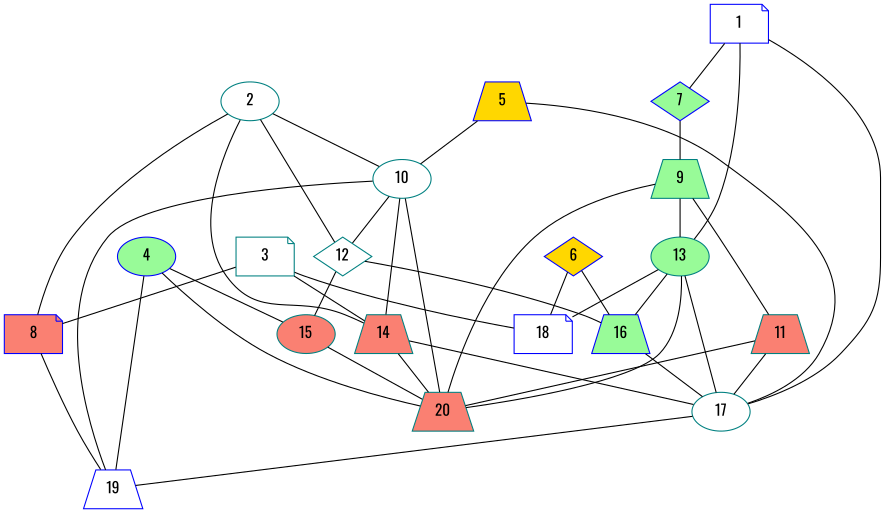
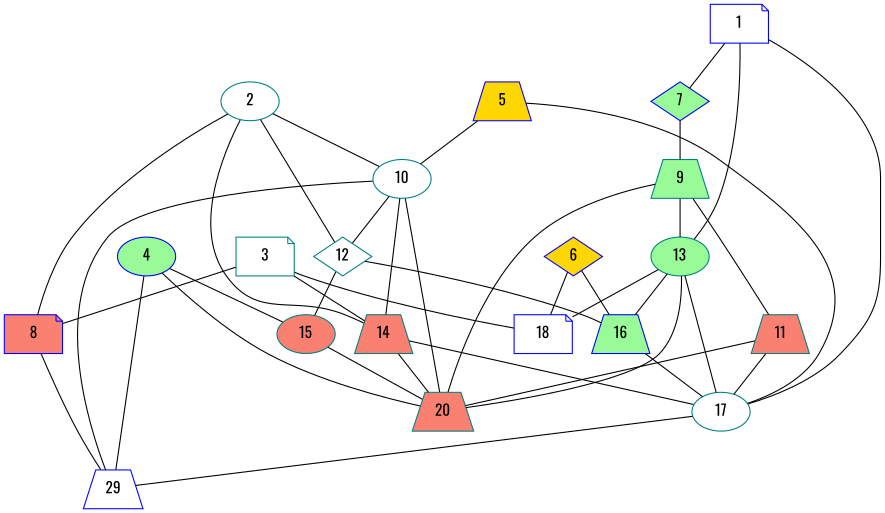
node "19": label "19" -> "29"
